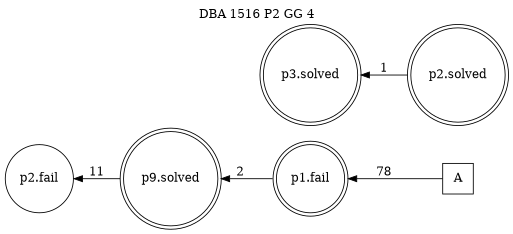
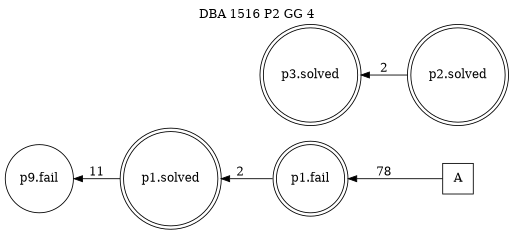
edge "p2.solved" -> "p3.solved": label "1" -> "2"
node "p2.fail": label "p2.fail" -> "p9.fail"
node "p9.solved": label "p9.solved" -> "p1.solved"
